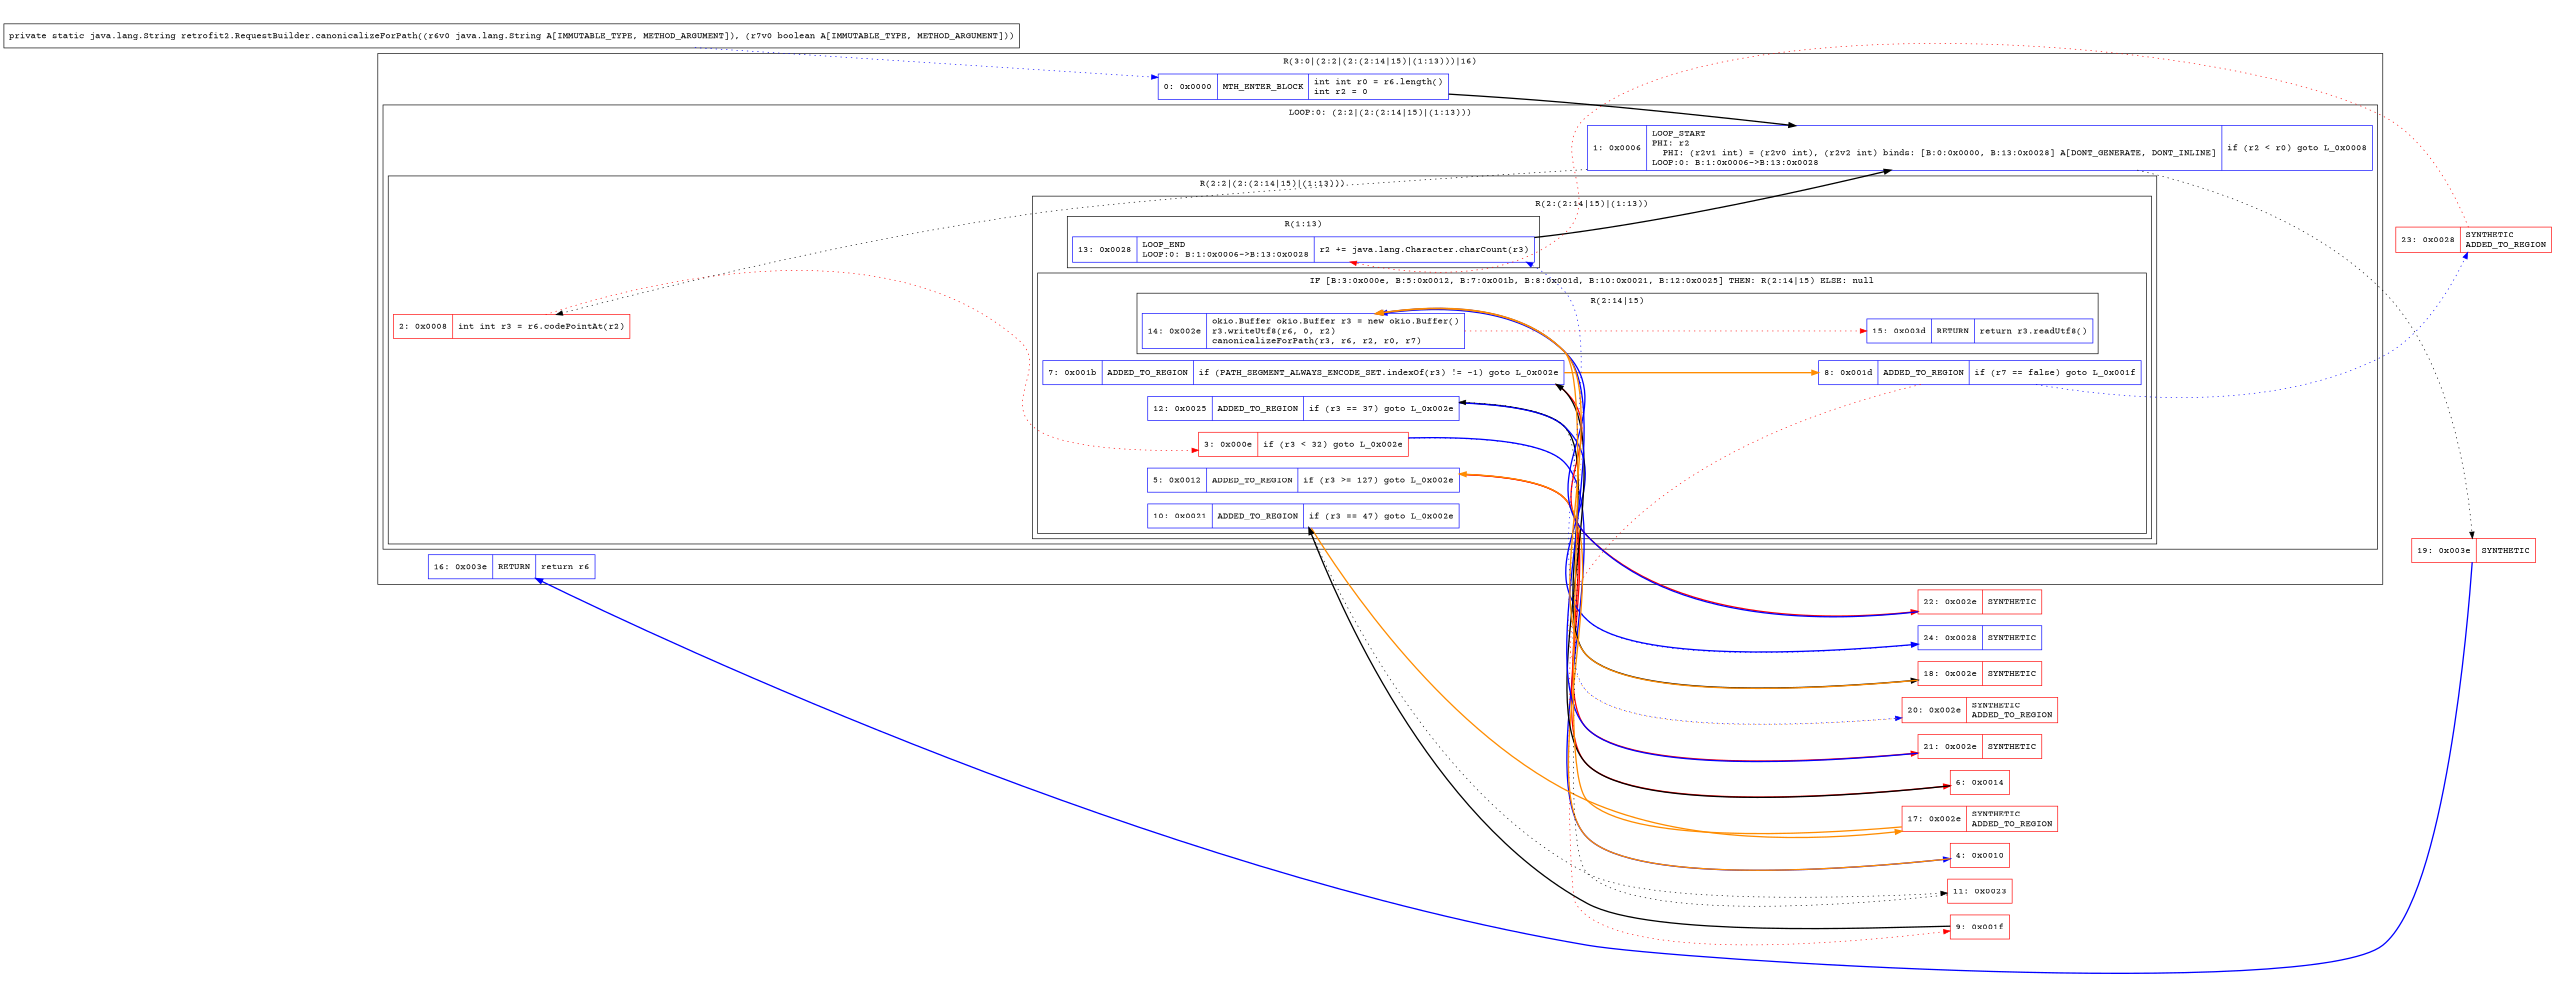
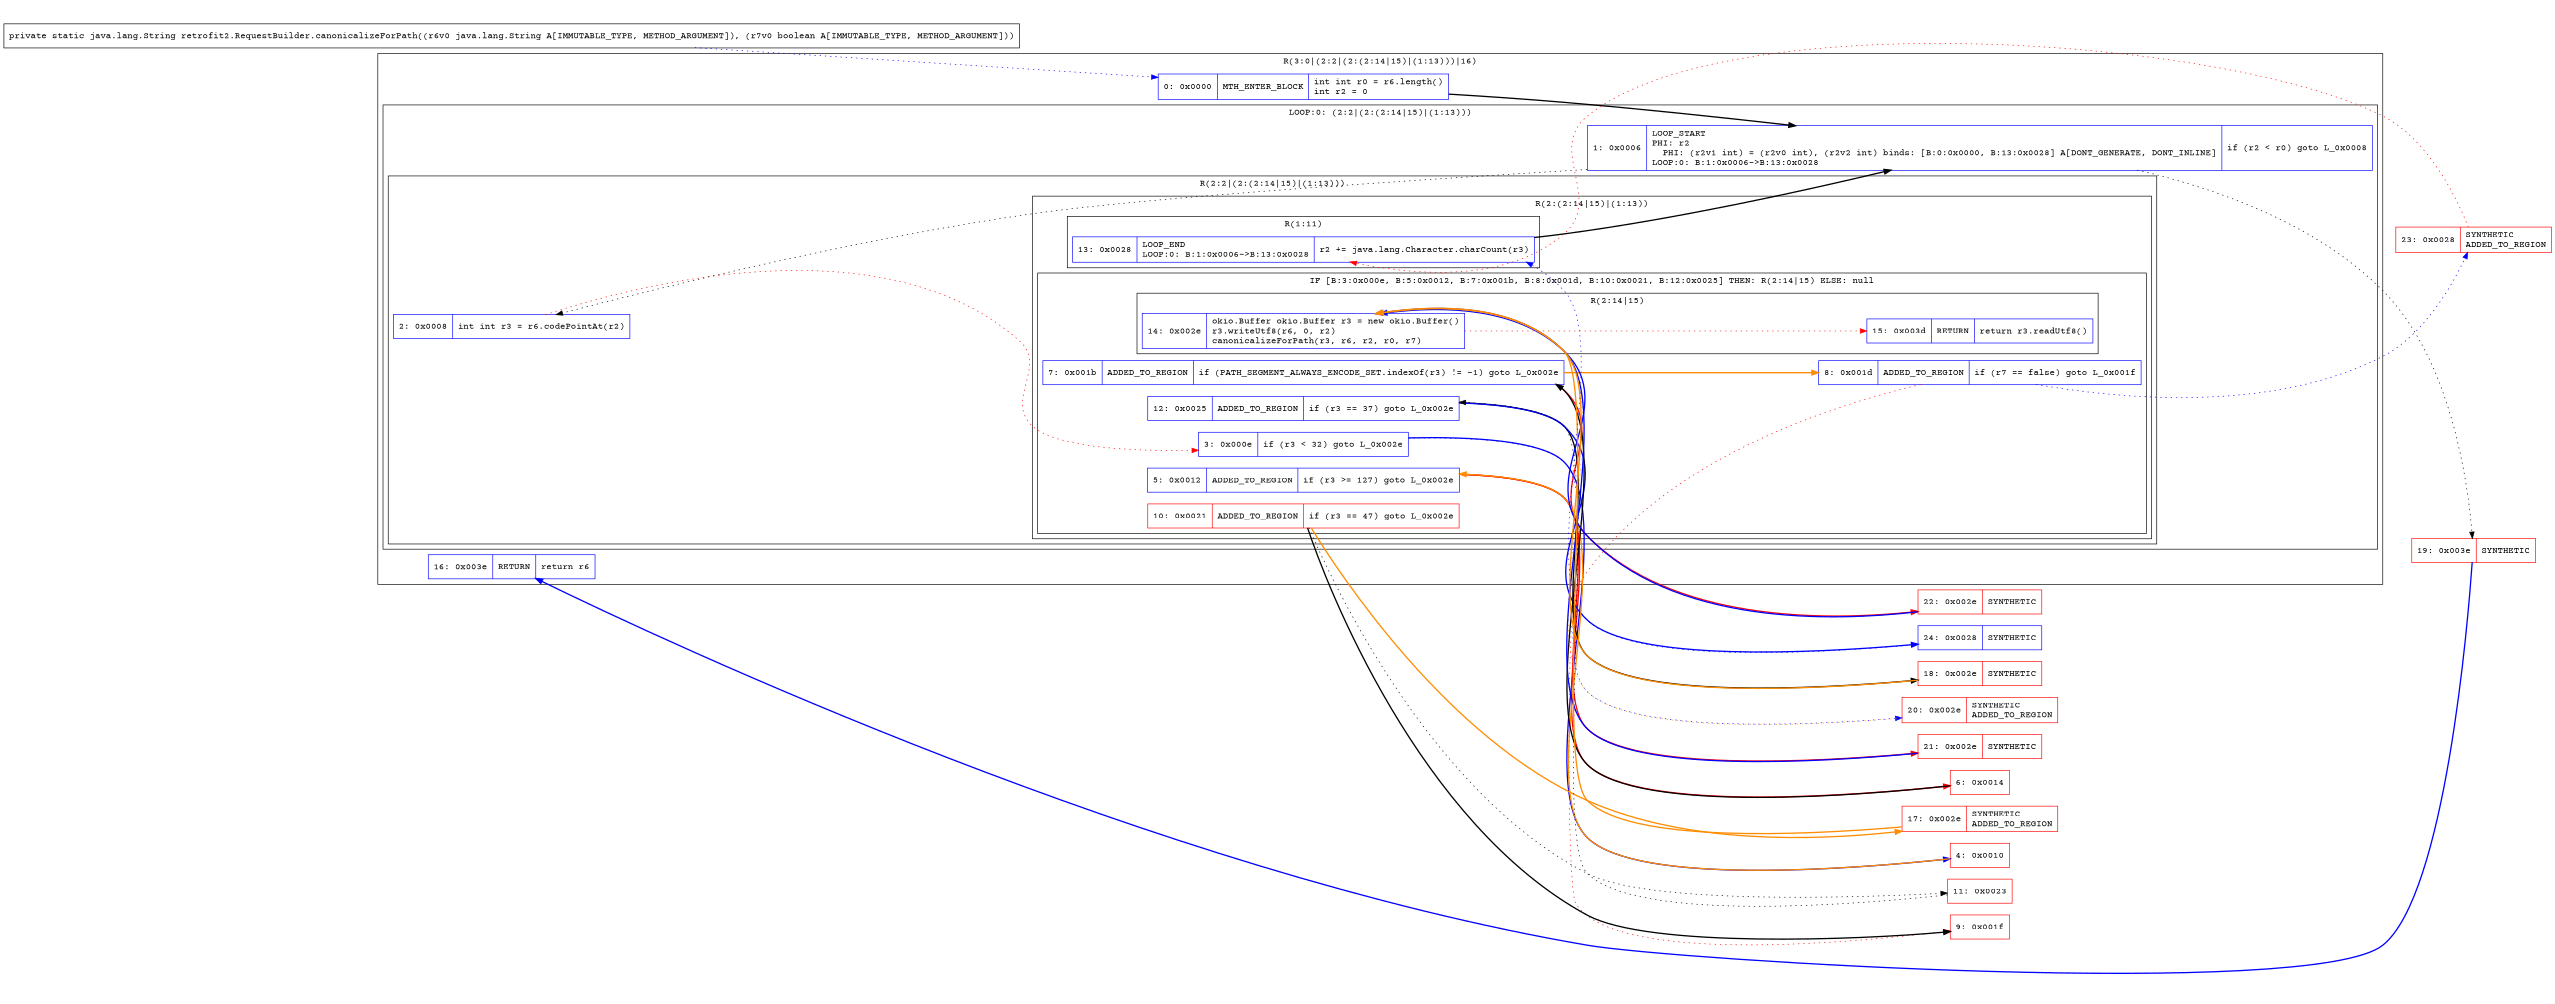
cluster "R(1:13)": label "R(1:13)" -> "R(1:11)"
node "2: 0x0008": color red -> blue
node "3: 0x000e": color red -> blue
node "10: 0x0021": color blue -> red
edge "9: 0x001f" -> "10: 0x0021": reversed
